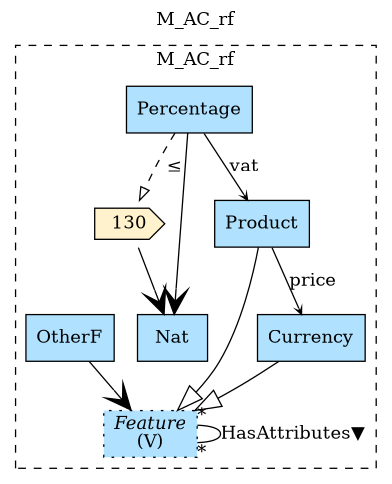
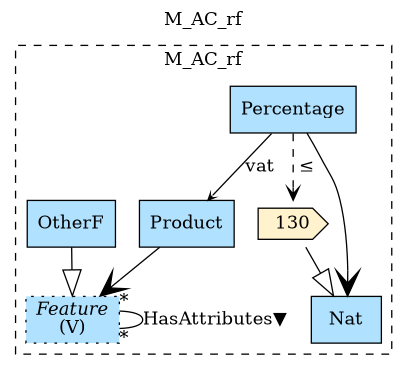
edge "Percentage" -> "130": arrowhead onormal -> vee
edge "130" -> "Nat": arrowhead vee -> onormal
edge "Product" -> "Feature": arrowhead onormal -> vee
node "Currency": removed
edge "OtherF" -> "Feature": arrowhead vee -> onormal
